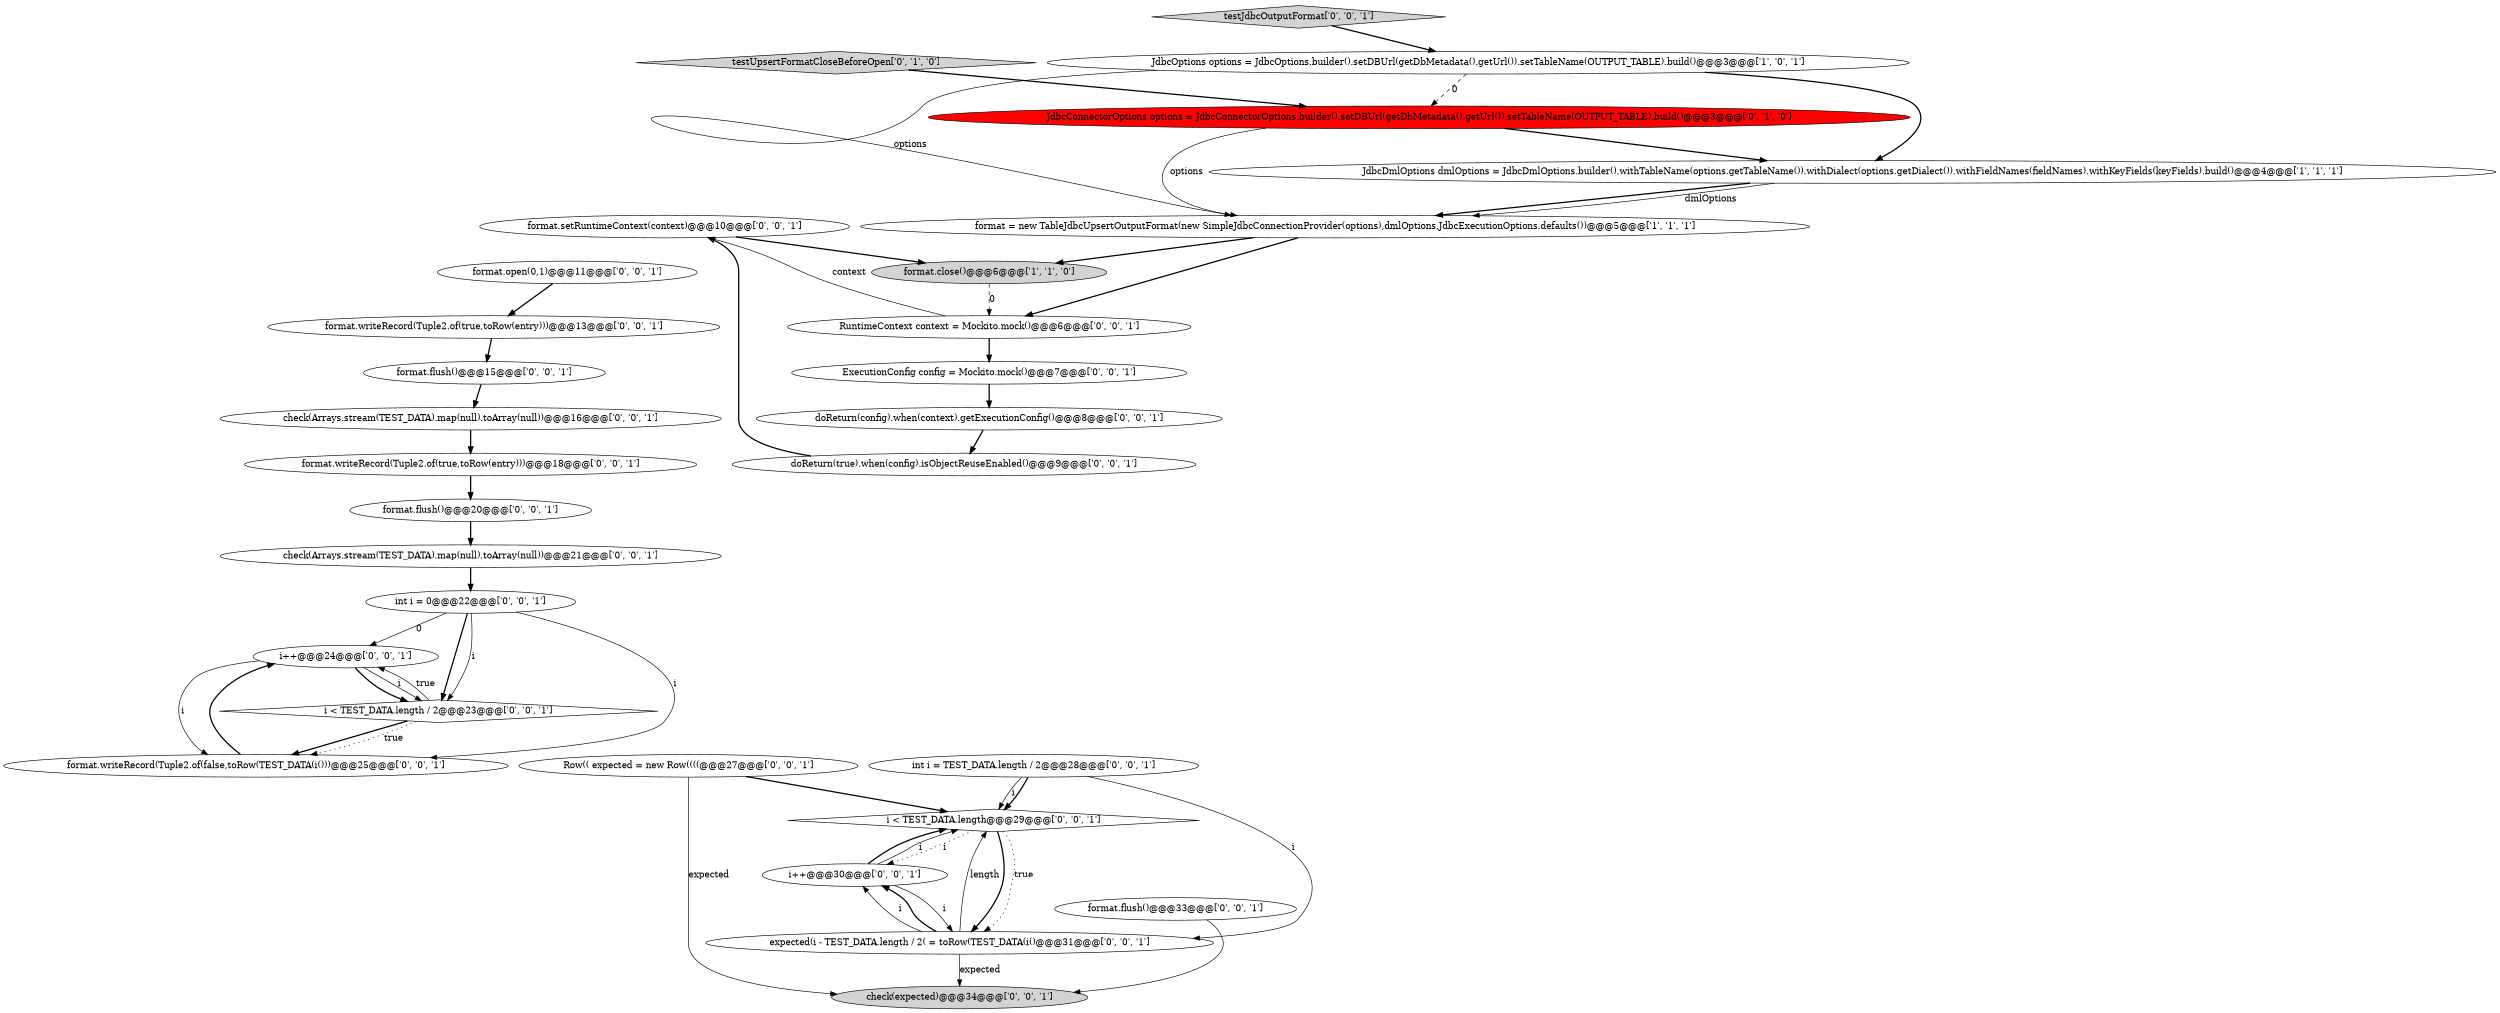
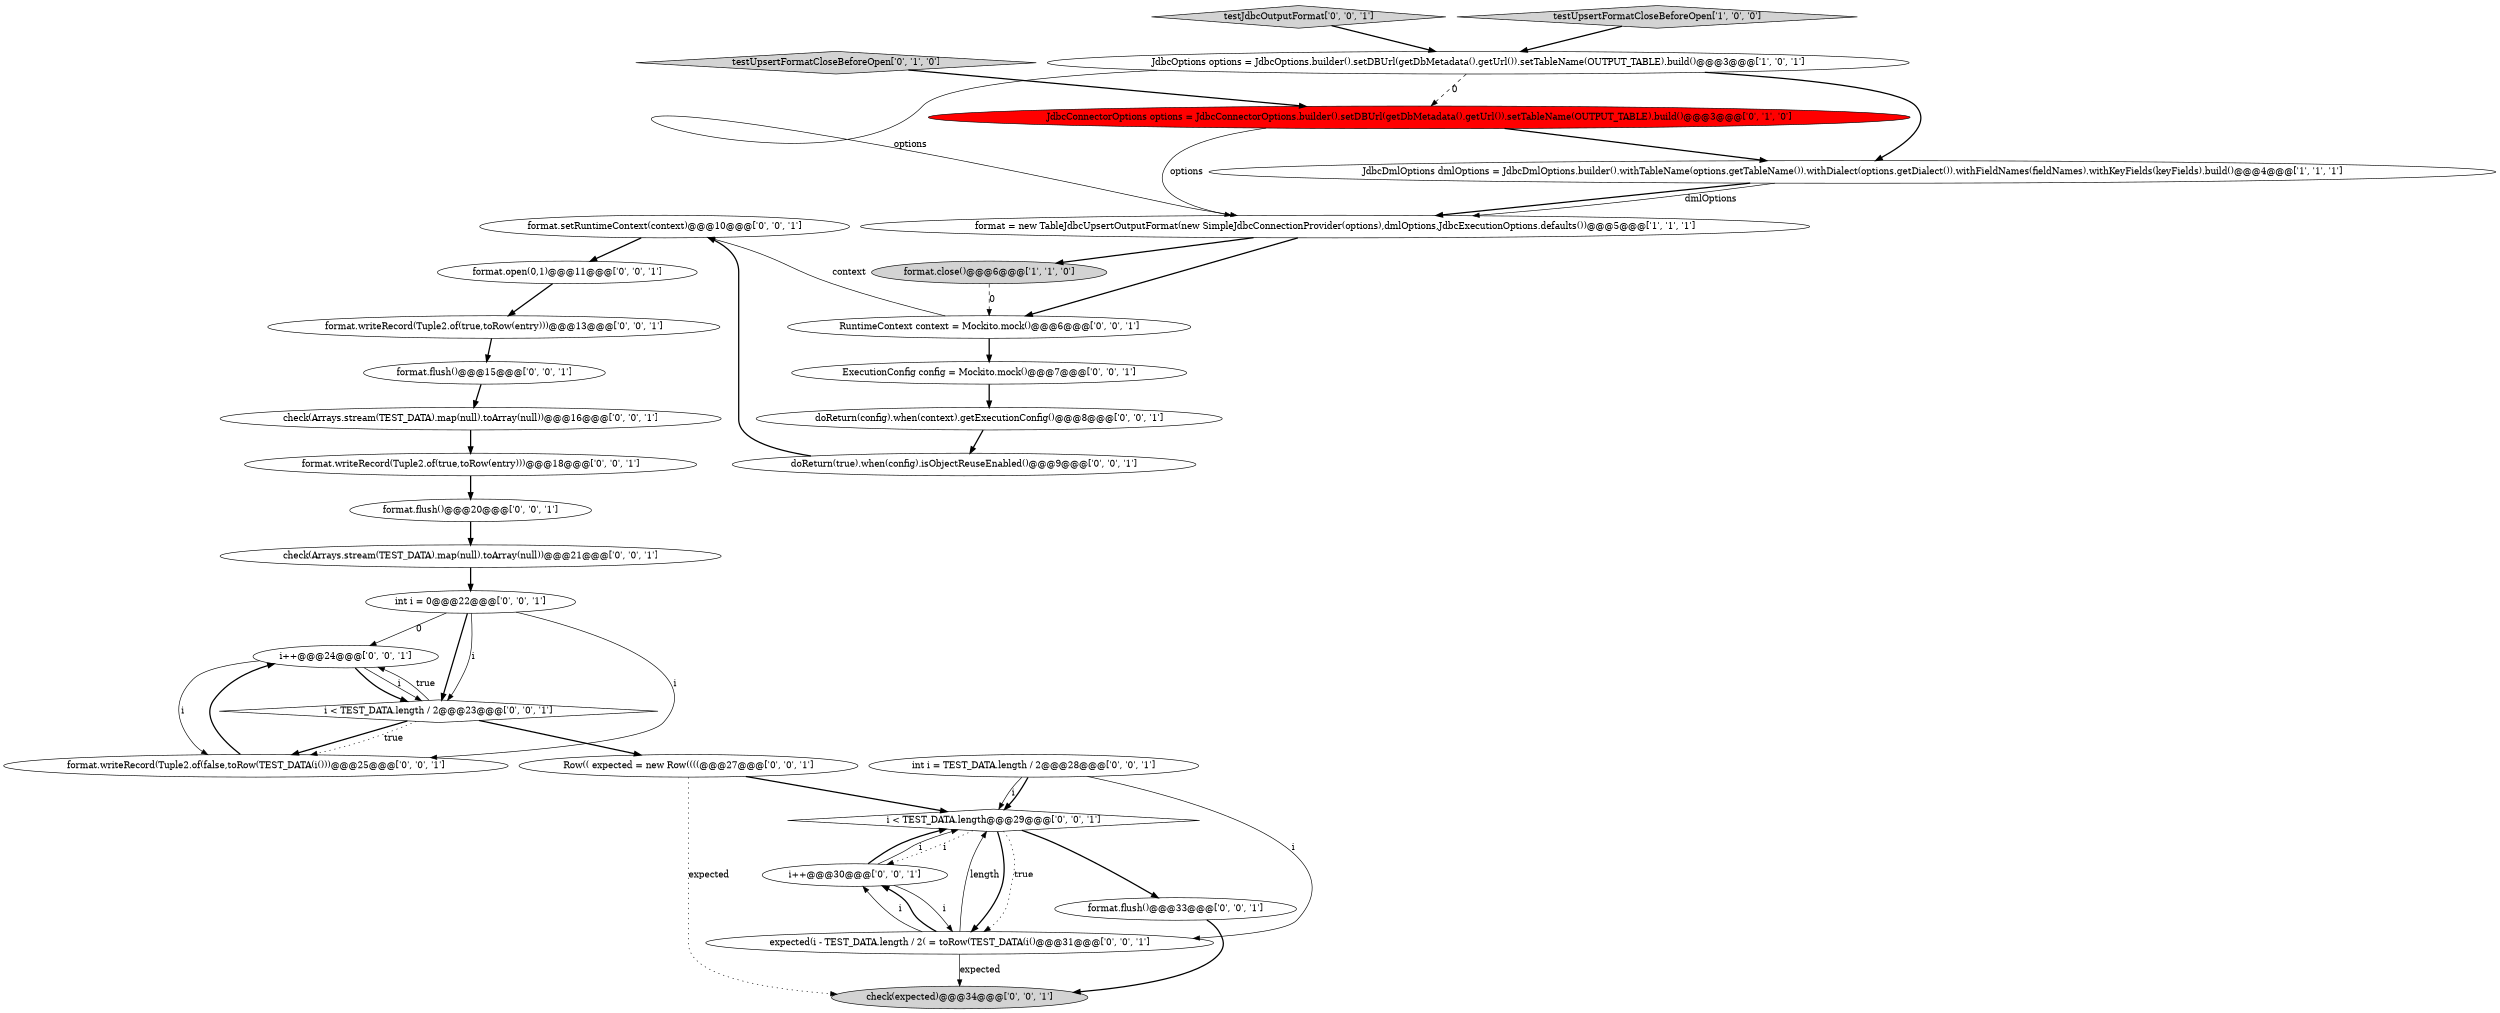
node "testUpsertFormatCloseBeforeOpen['1', '0', '0']": added
edge "format.setRuntimeContext(context)@@@10@@@['0', '0', '1']" -> "format.close()@@@6@@@['1', '1', '0']": now "format.setRuntimeContext(context)@@@10@@@['0', '0', '1']" -> "format.open(0,1)@@@11@@@['0', '0', '1']"
edge "i < TEST_DATA.length / 2@@@23@@@['0', '0', '1']" -> "Row(( expected = new Row((((@@@27@@@['0', '0', '1']": added
edge "i < TEST_DATA.length@@@29@@@['0', '0', '1']" -> "format.flush()@@@33@@@['0', '0', '1']": added
edge "Row(( expected = new Row((((@@@27@@@['0', '0', '1']" -> "check(expected)@@@34@@@['0', '0', '1']": style solid -> dotted
edge "format.flush()@@@33@@@['0', '0', '1']" -> "check(expected)@@@34@@@['0', '0', '1']": style solid -> bold
